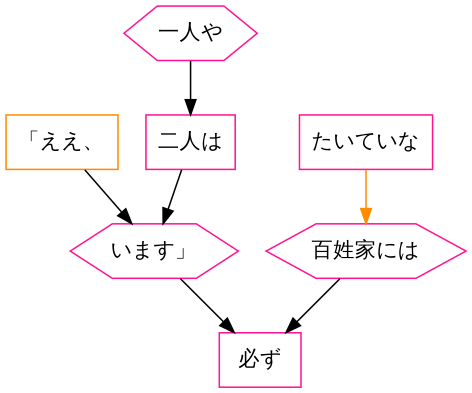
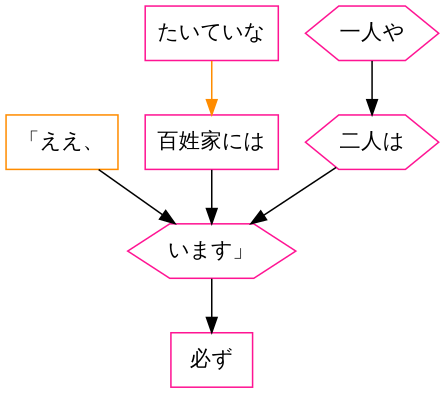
node "二人は": shape box -> hexagon
node "百姓家には": shape hexagon -> box
edge "百姓家には" -> "必ず": now "百姓家には" -> "います」"
